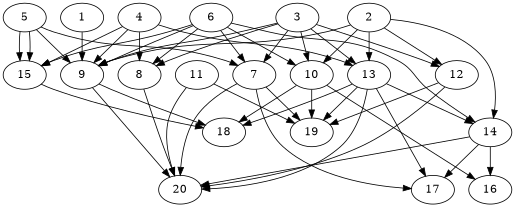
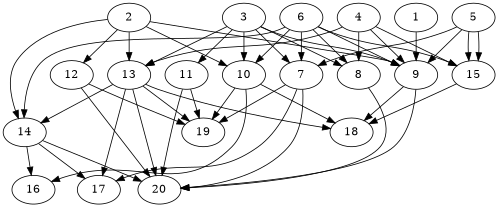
edge "3" -> "12": now "3" -> "11"
